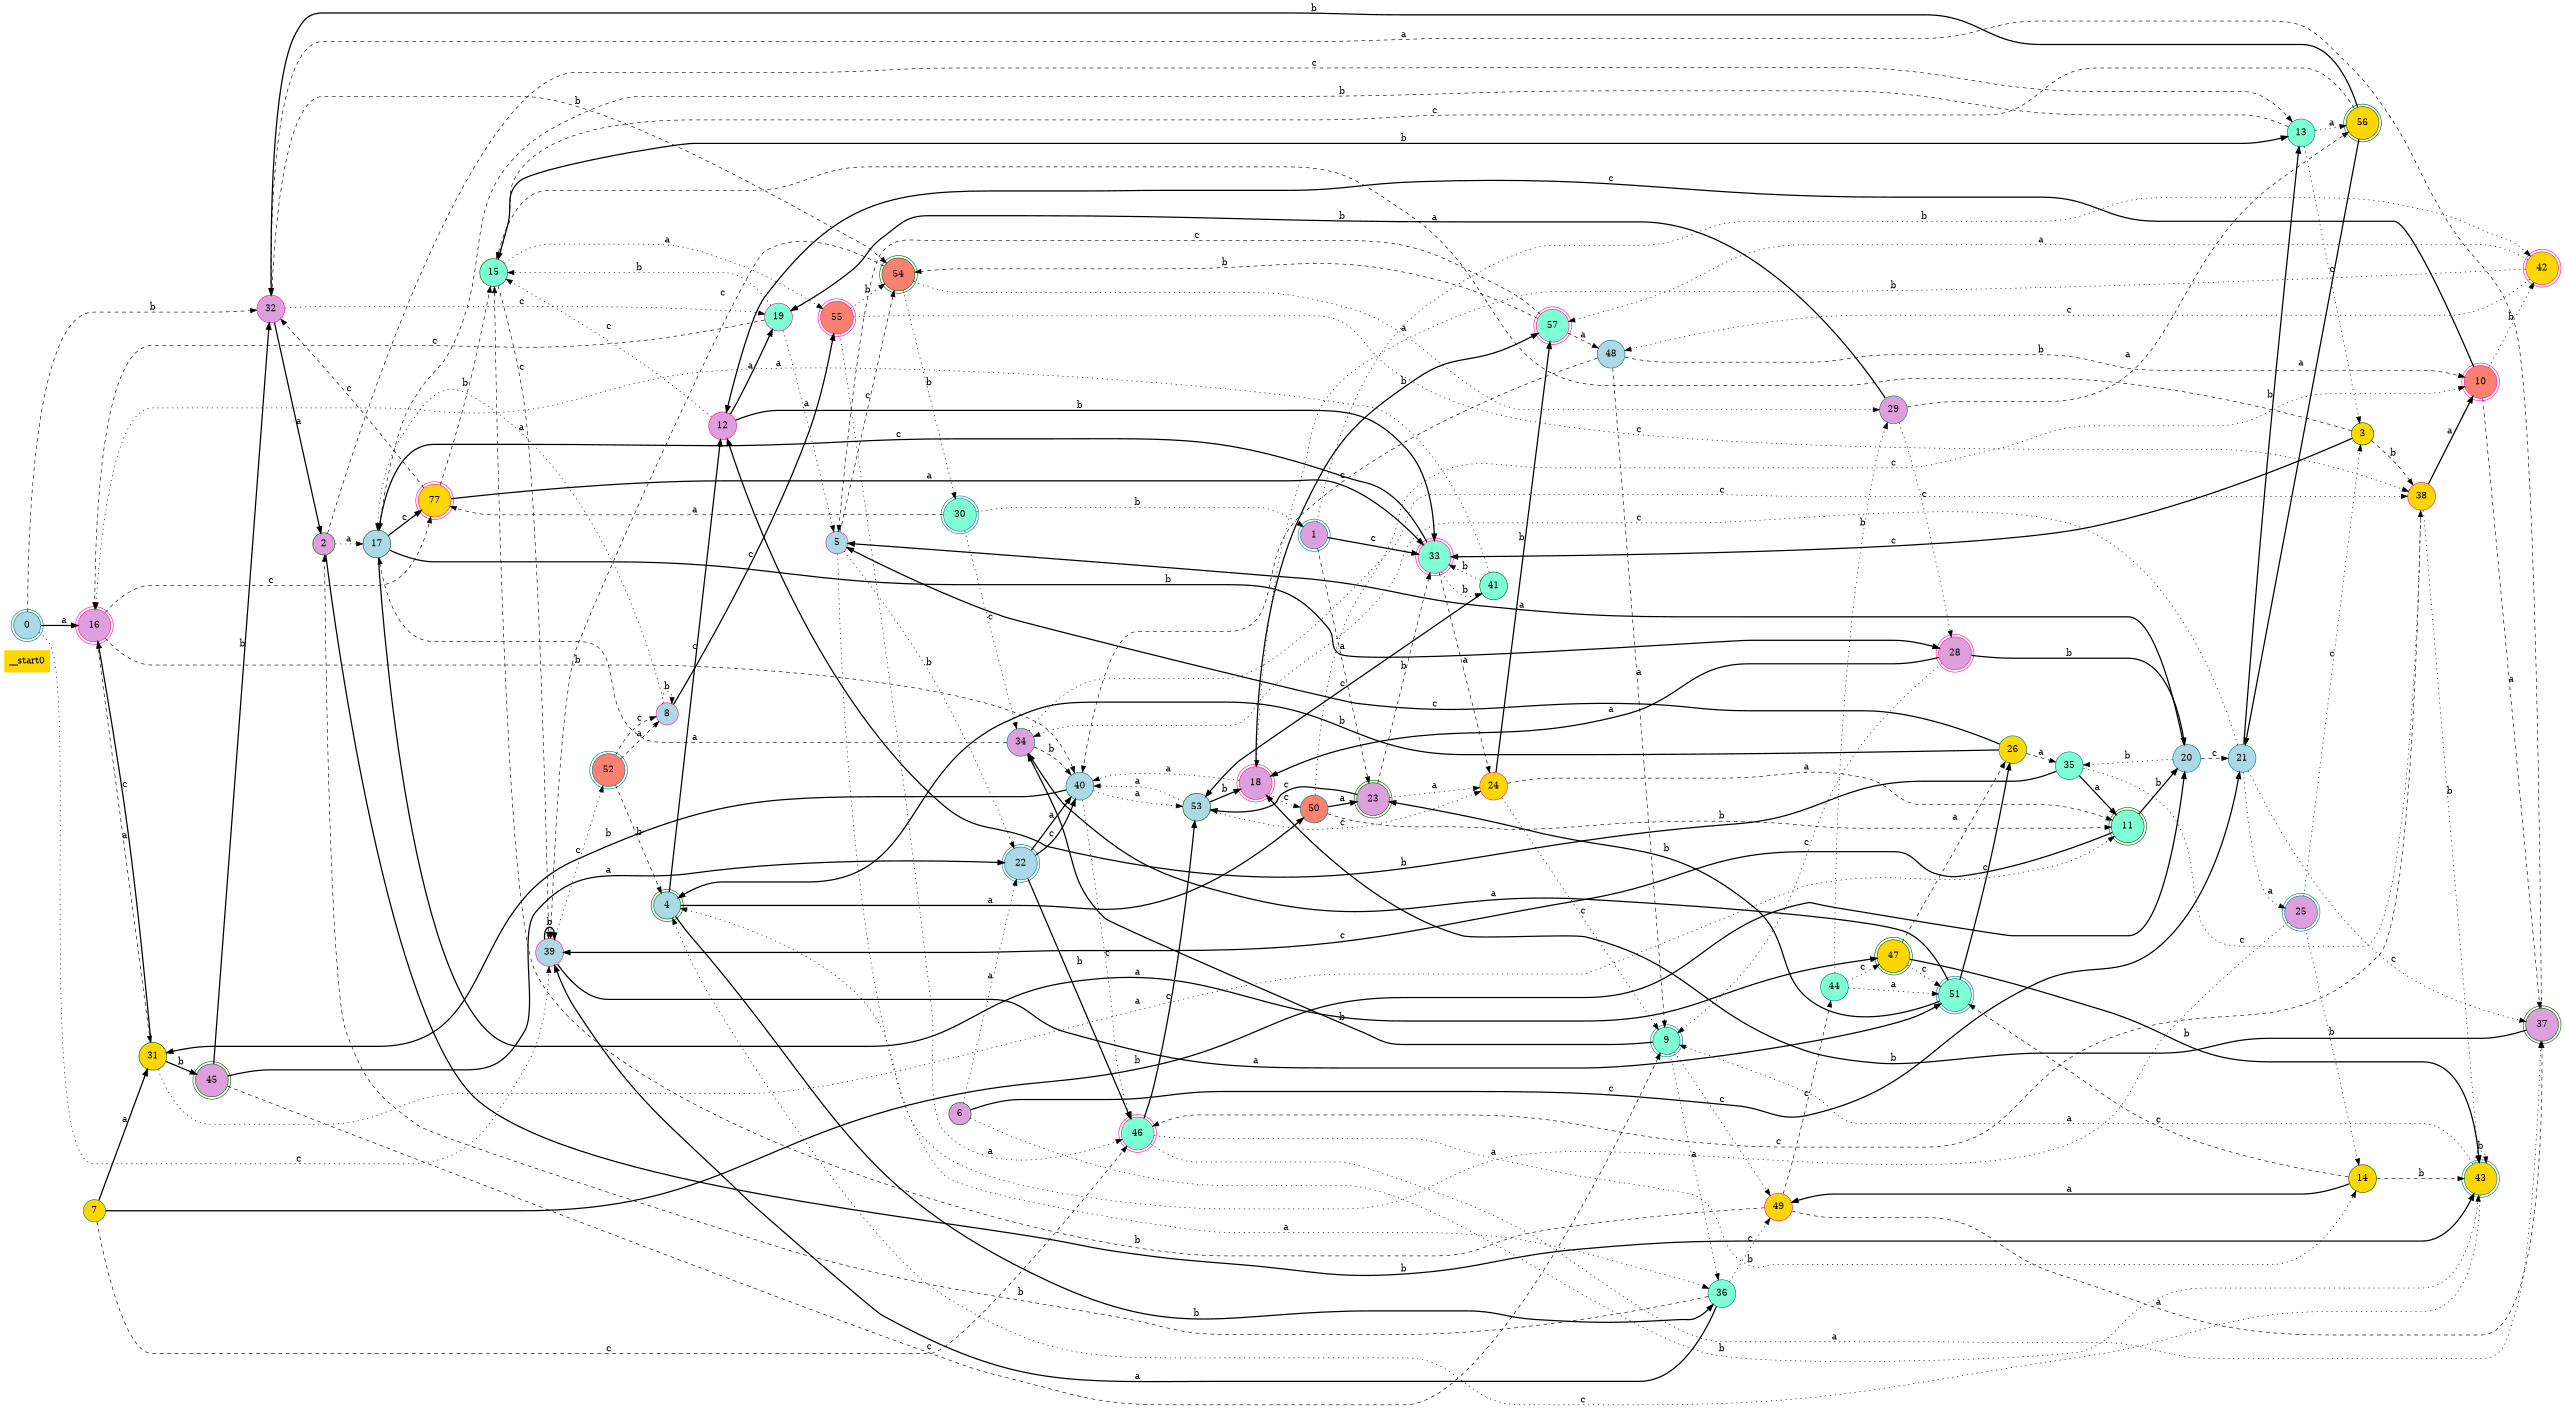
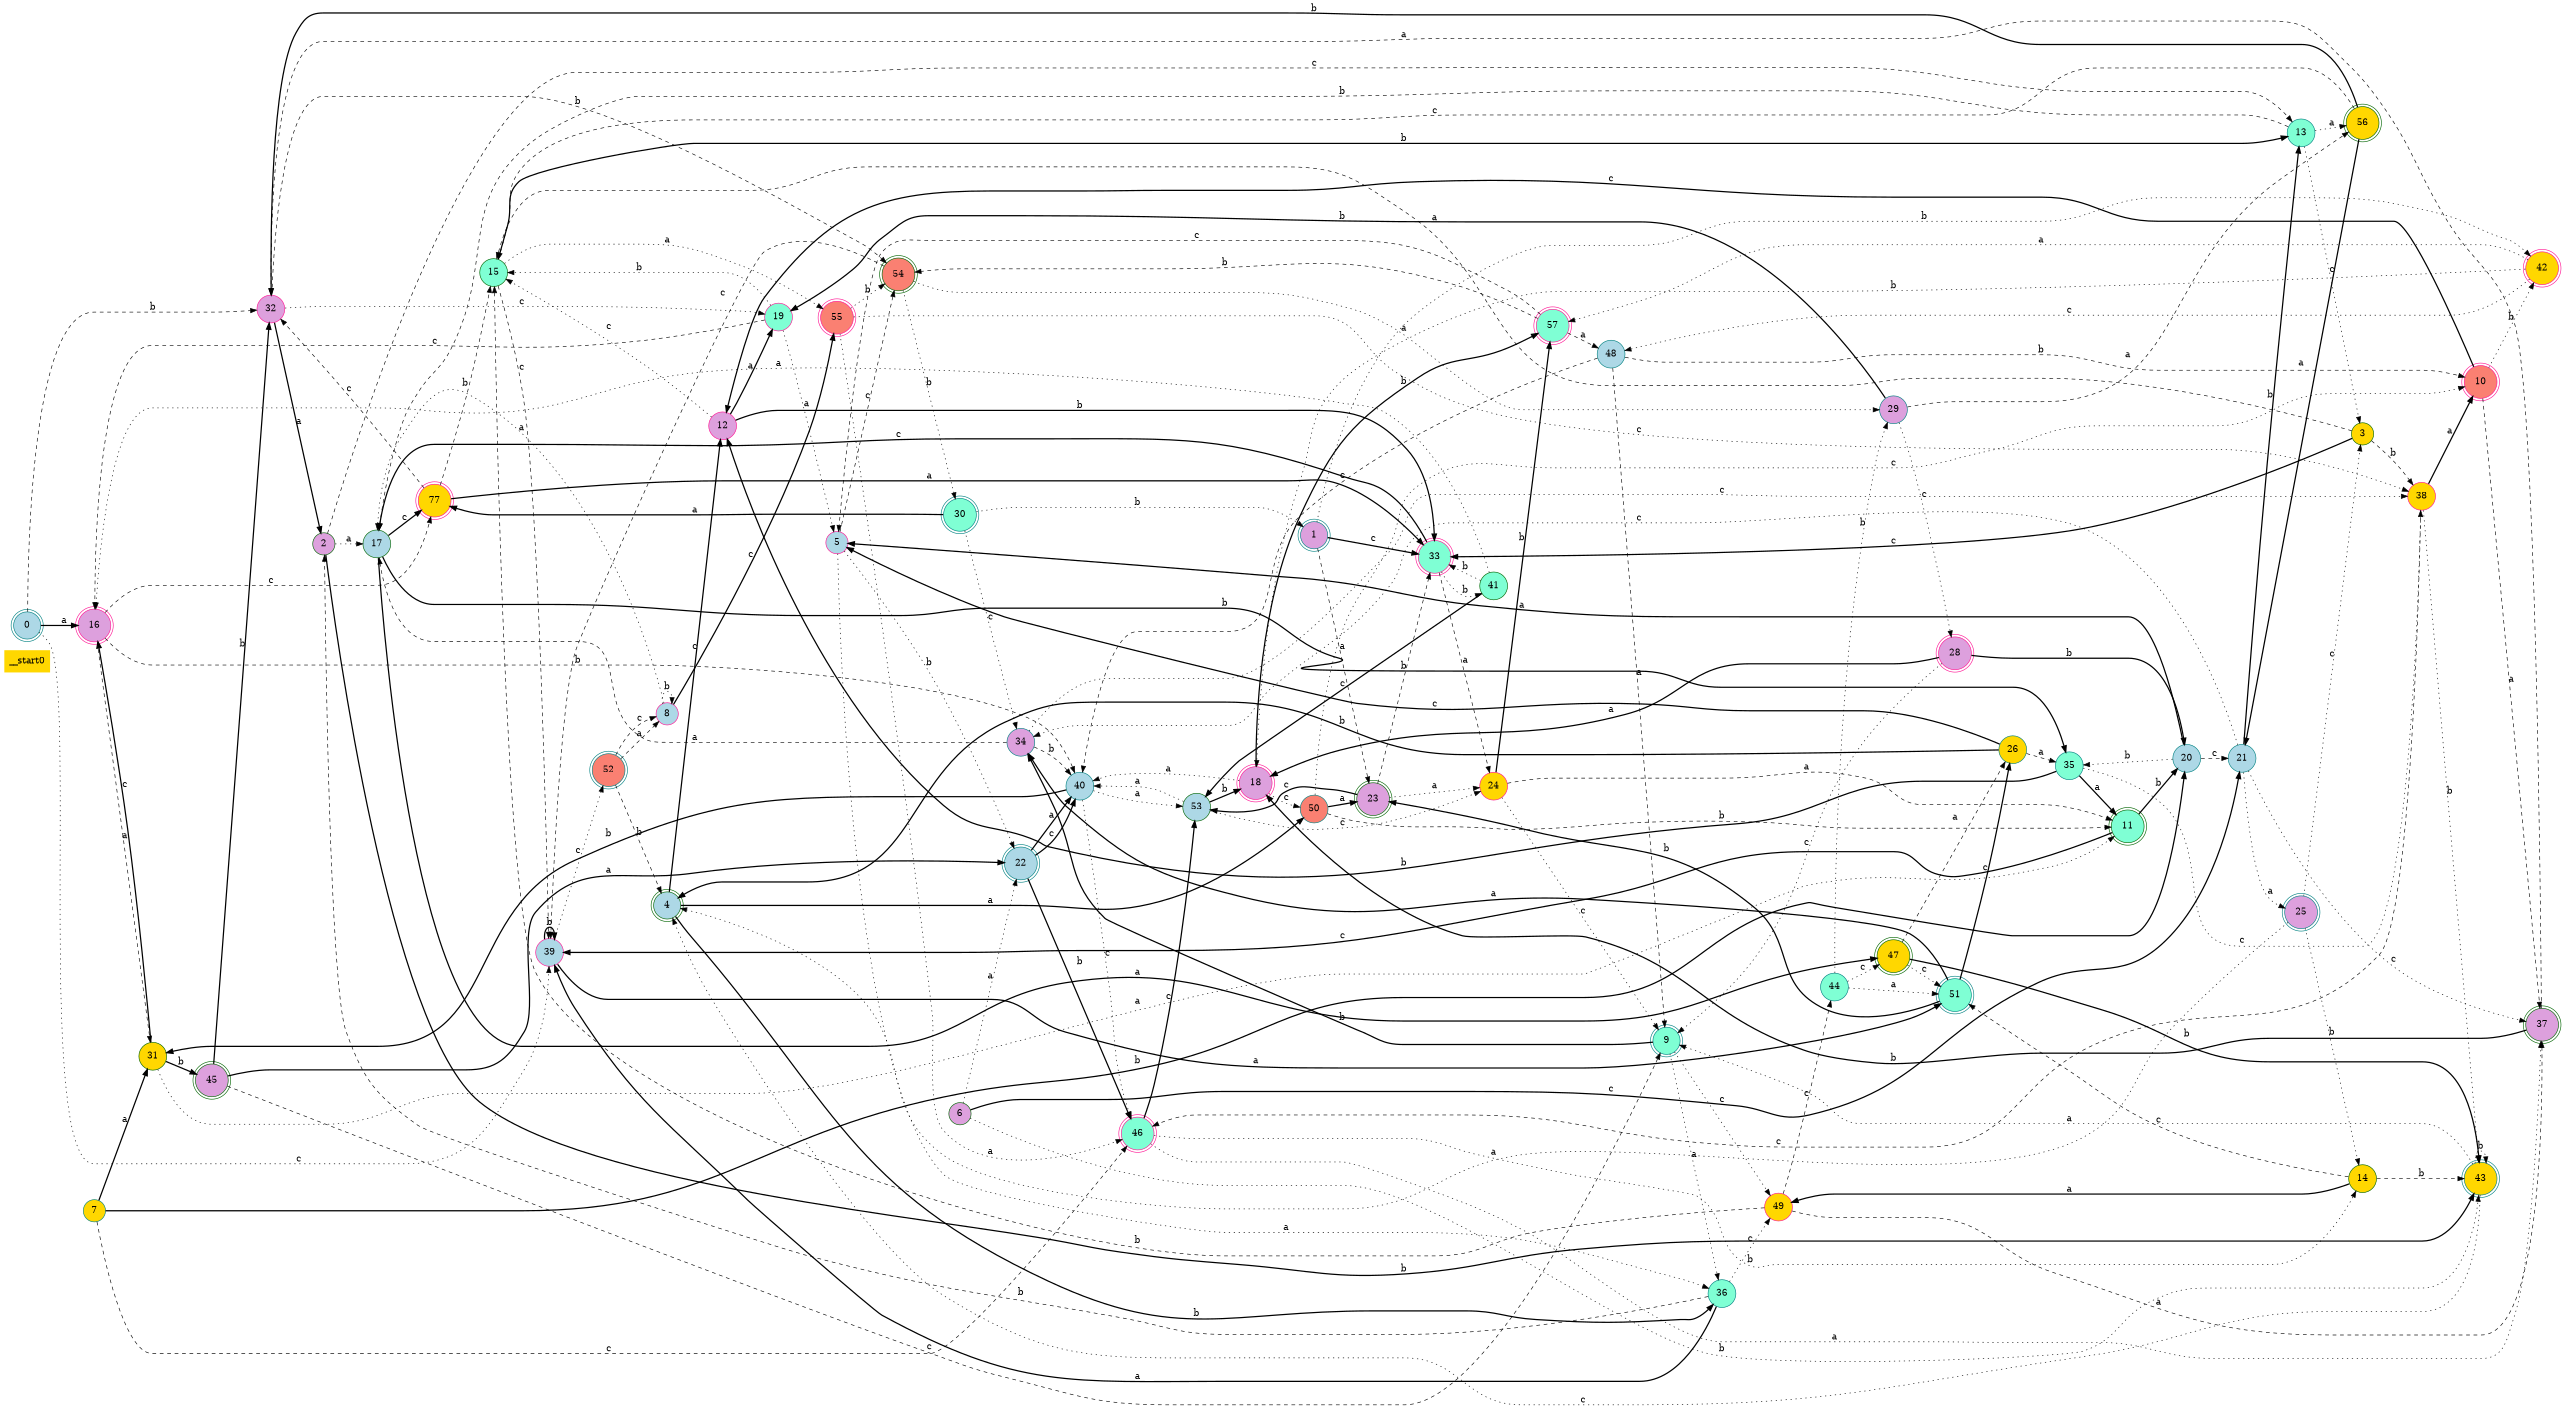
edge "30" -> "77": style dashed -> bold
edge "17" -> "28": now "17" -> "35"
